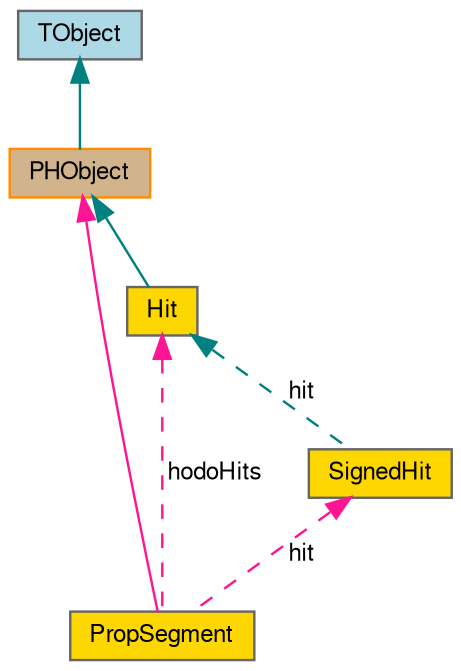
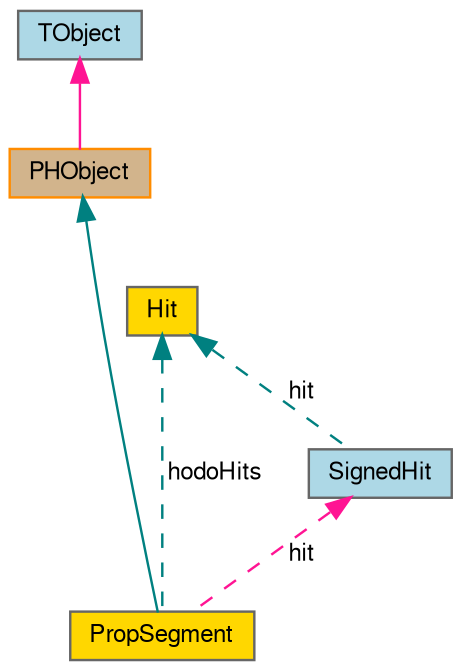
edge "PHObject" -> "TObject": color teal -> deeppink
edge "Hit" -> "PHObject": removed
edge "PropSegment" -> "PHObject": color deeppink -> teal
node "SignedHit": fillcolor gold -> lightblue
edge "PropSegment" -> "Hit": color deeppink -> teal
